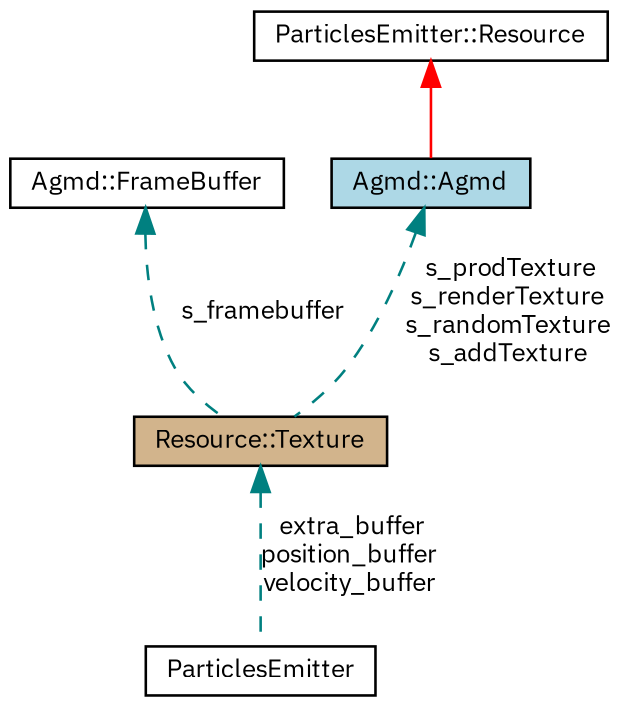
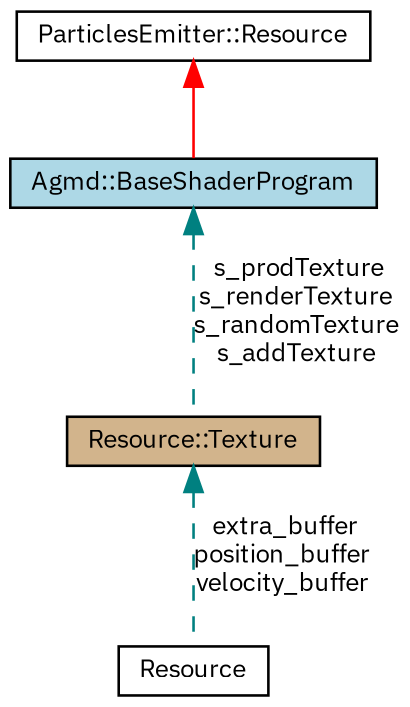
node "Agmd::FrameBuffer": removed
node "Agmd::Agmd": label "Agmd::Agmd" -> "Agmd::BaseShaderProgram"
node "ParticlesEmitter": label "ParticlesEmitter" -> "Resource"
